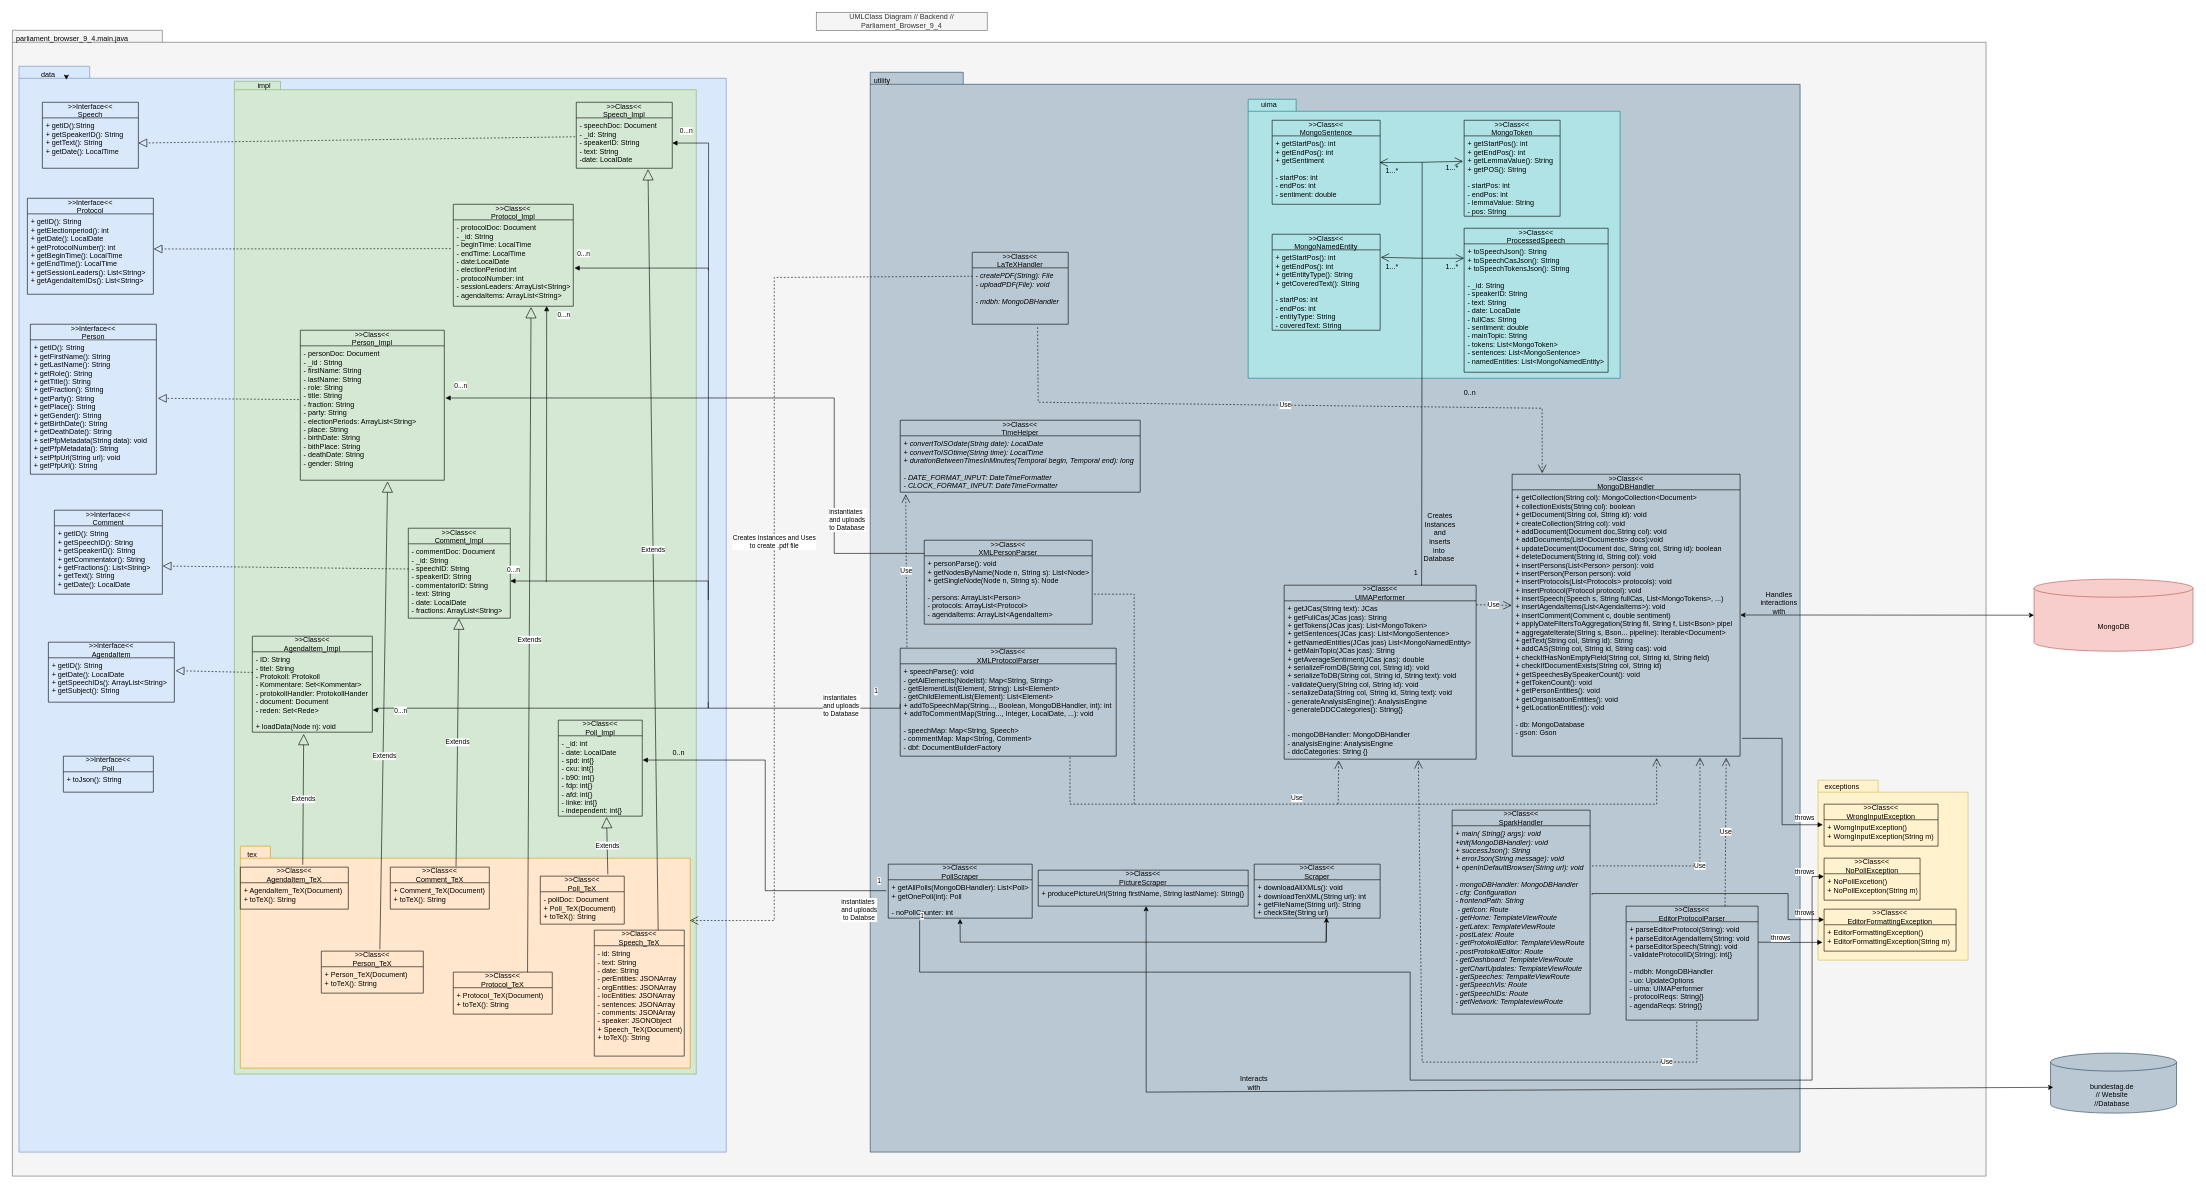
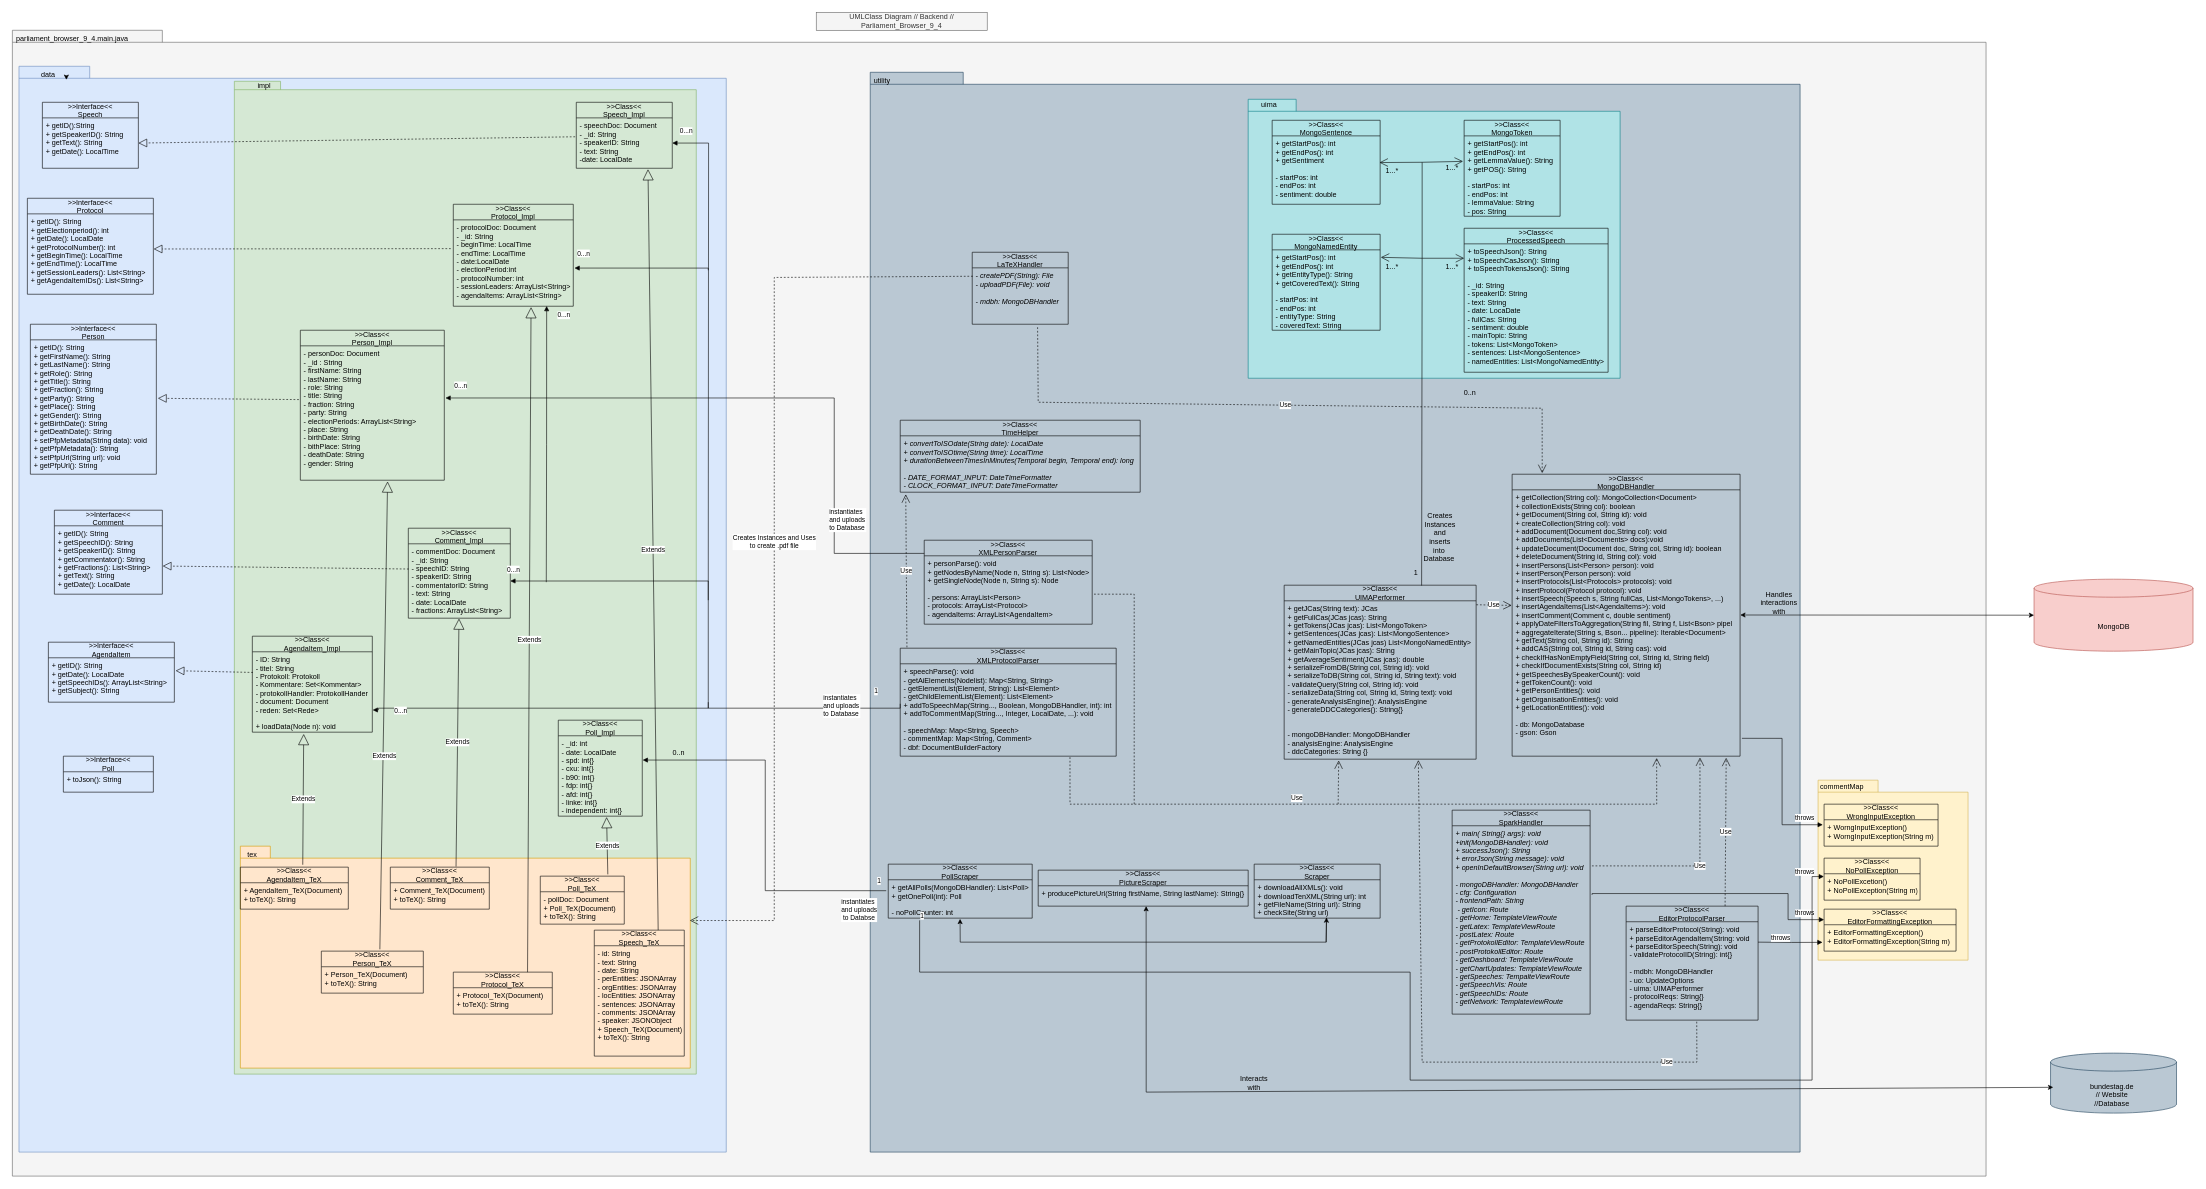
node "exceptions": label "exceptions" -> "commentMap"
